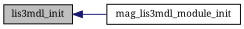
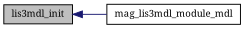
node "mag_lis3mdl_module_init": label "mag_lis3mdl_module_init" -> "mag_lis3mdl_module_mdl"
